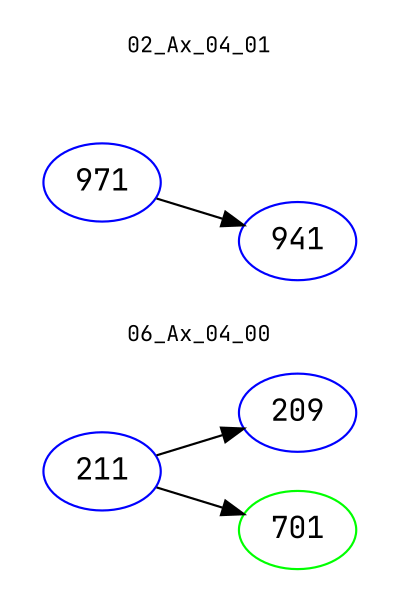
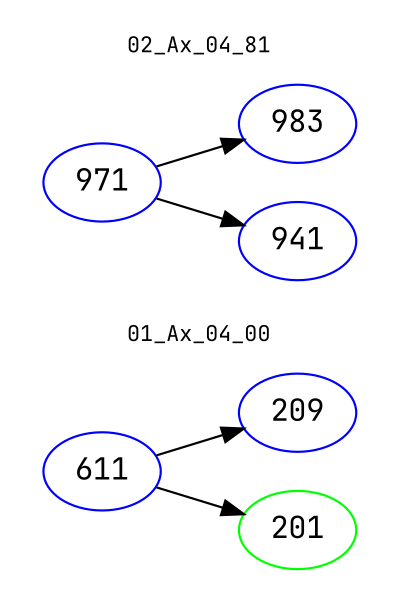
cluster "02_Ax_04_01": label "02_Ax_04_01" -> "02_Ax_04_81"
node "983": added
cluster "06_Ax_04_00": label "06_Ax_04_00" -> "01_Ax_04_00"
node "211": label "211" -> "611"
node "701": label "701" -> "201"
